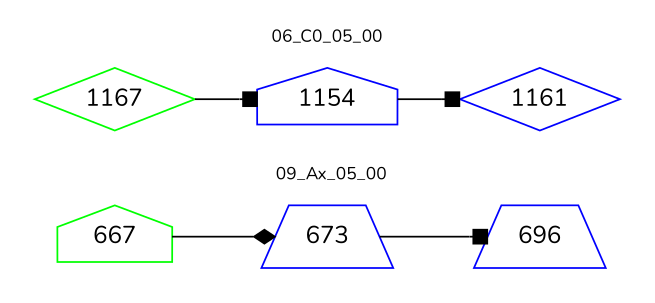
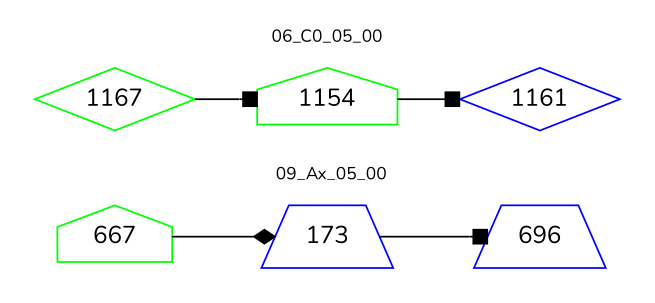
node "1154": color blue -> green
node "673": label "673" -> "173"
